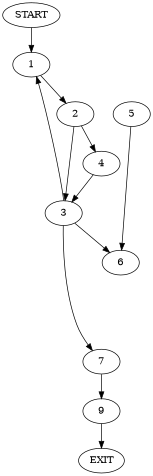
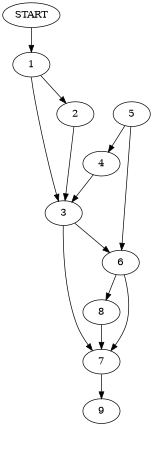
edge "2" -> "4": now "5" -> "4"
edge "3" -> "1": reversed
edge "6" -> "7": added
node "8": added
node "EXIT": removed
